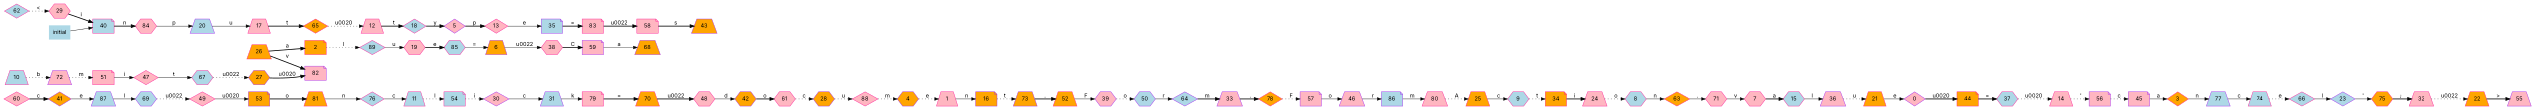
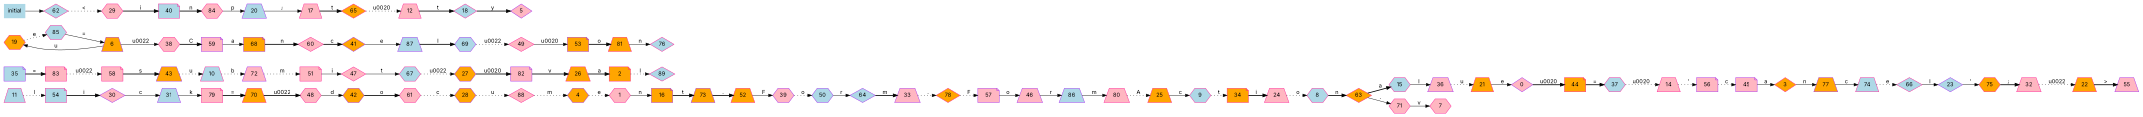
edge "20" -> "17": label "u" -> ";"
node "13": removed
edge "83" -> "58": style bold -> dotted
edge "initial" -> "40": now "initial" -> "62"
edge "68" -> "60": added, label "n"
edge "89" -> "19": now "6" -> "19"
node "19": fillcolor lightpink -> orange
edge "19" -> "85": style bold -> dotted
node "68": shape trapezium -> note
edge "26" -> "82": reversed
edge "43" -> "10": added, label "u"
edge "87" -> "69": style solid -> bold
edge "76" -> "11": removed, label "c"
edge "54" -> "30": style dotted -> bold
node "1": shape trapezium -> hexagon
edge "16" -> "73": style dotted -> bold
edge "33" -> "78": style bold -> dotted
node "86": shape note -> trapezium
edge "8" -> "63": style solid -> bold
edge "7" -> "15": now "63" -> "15"
node "77": fillcolor lightblue -> orange
